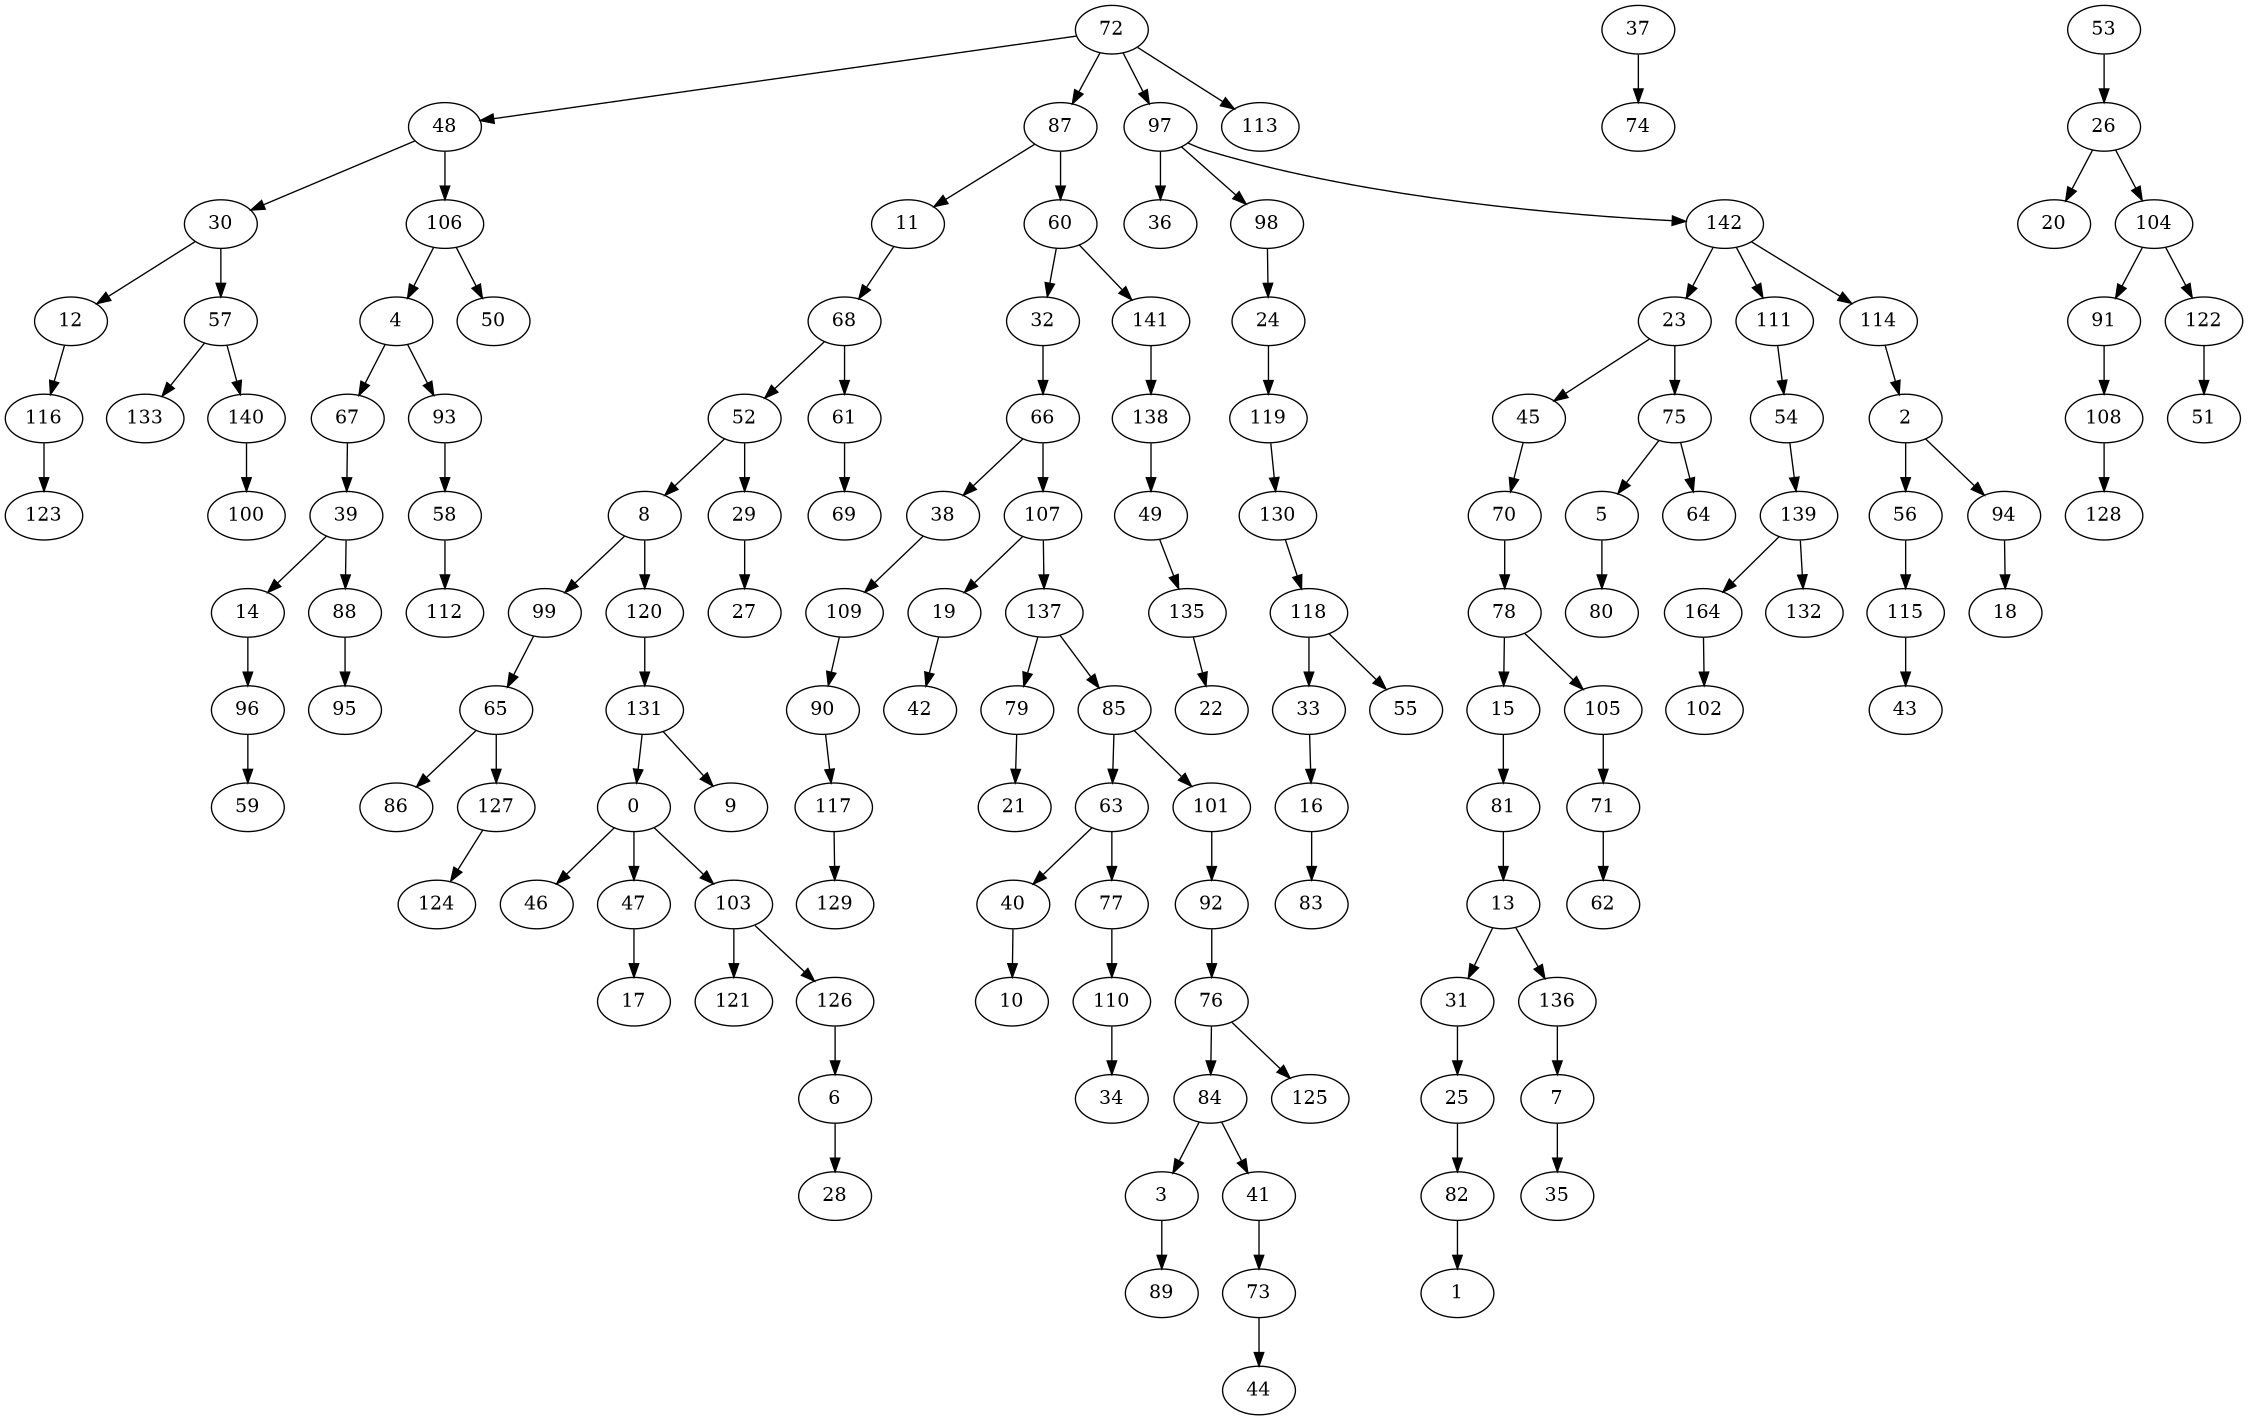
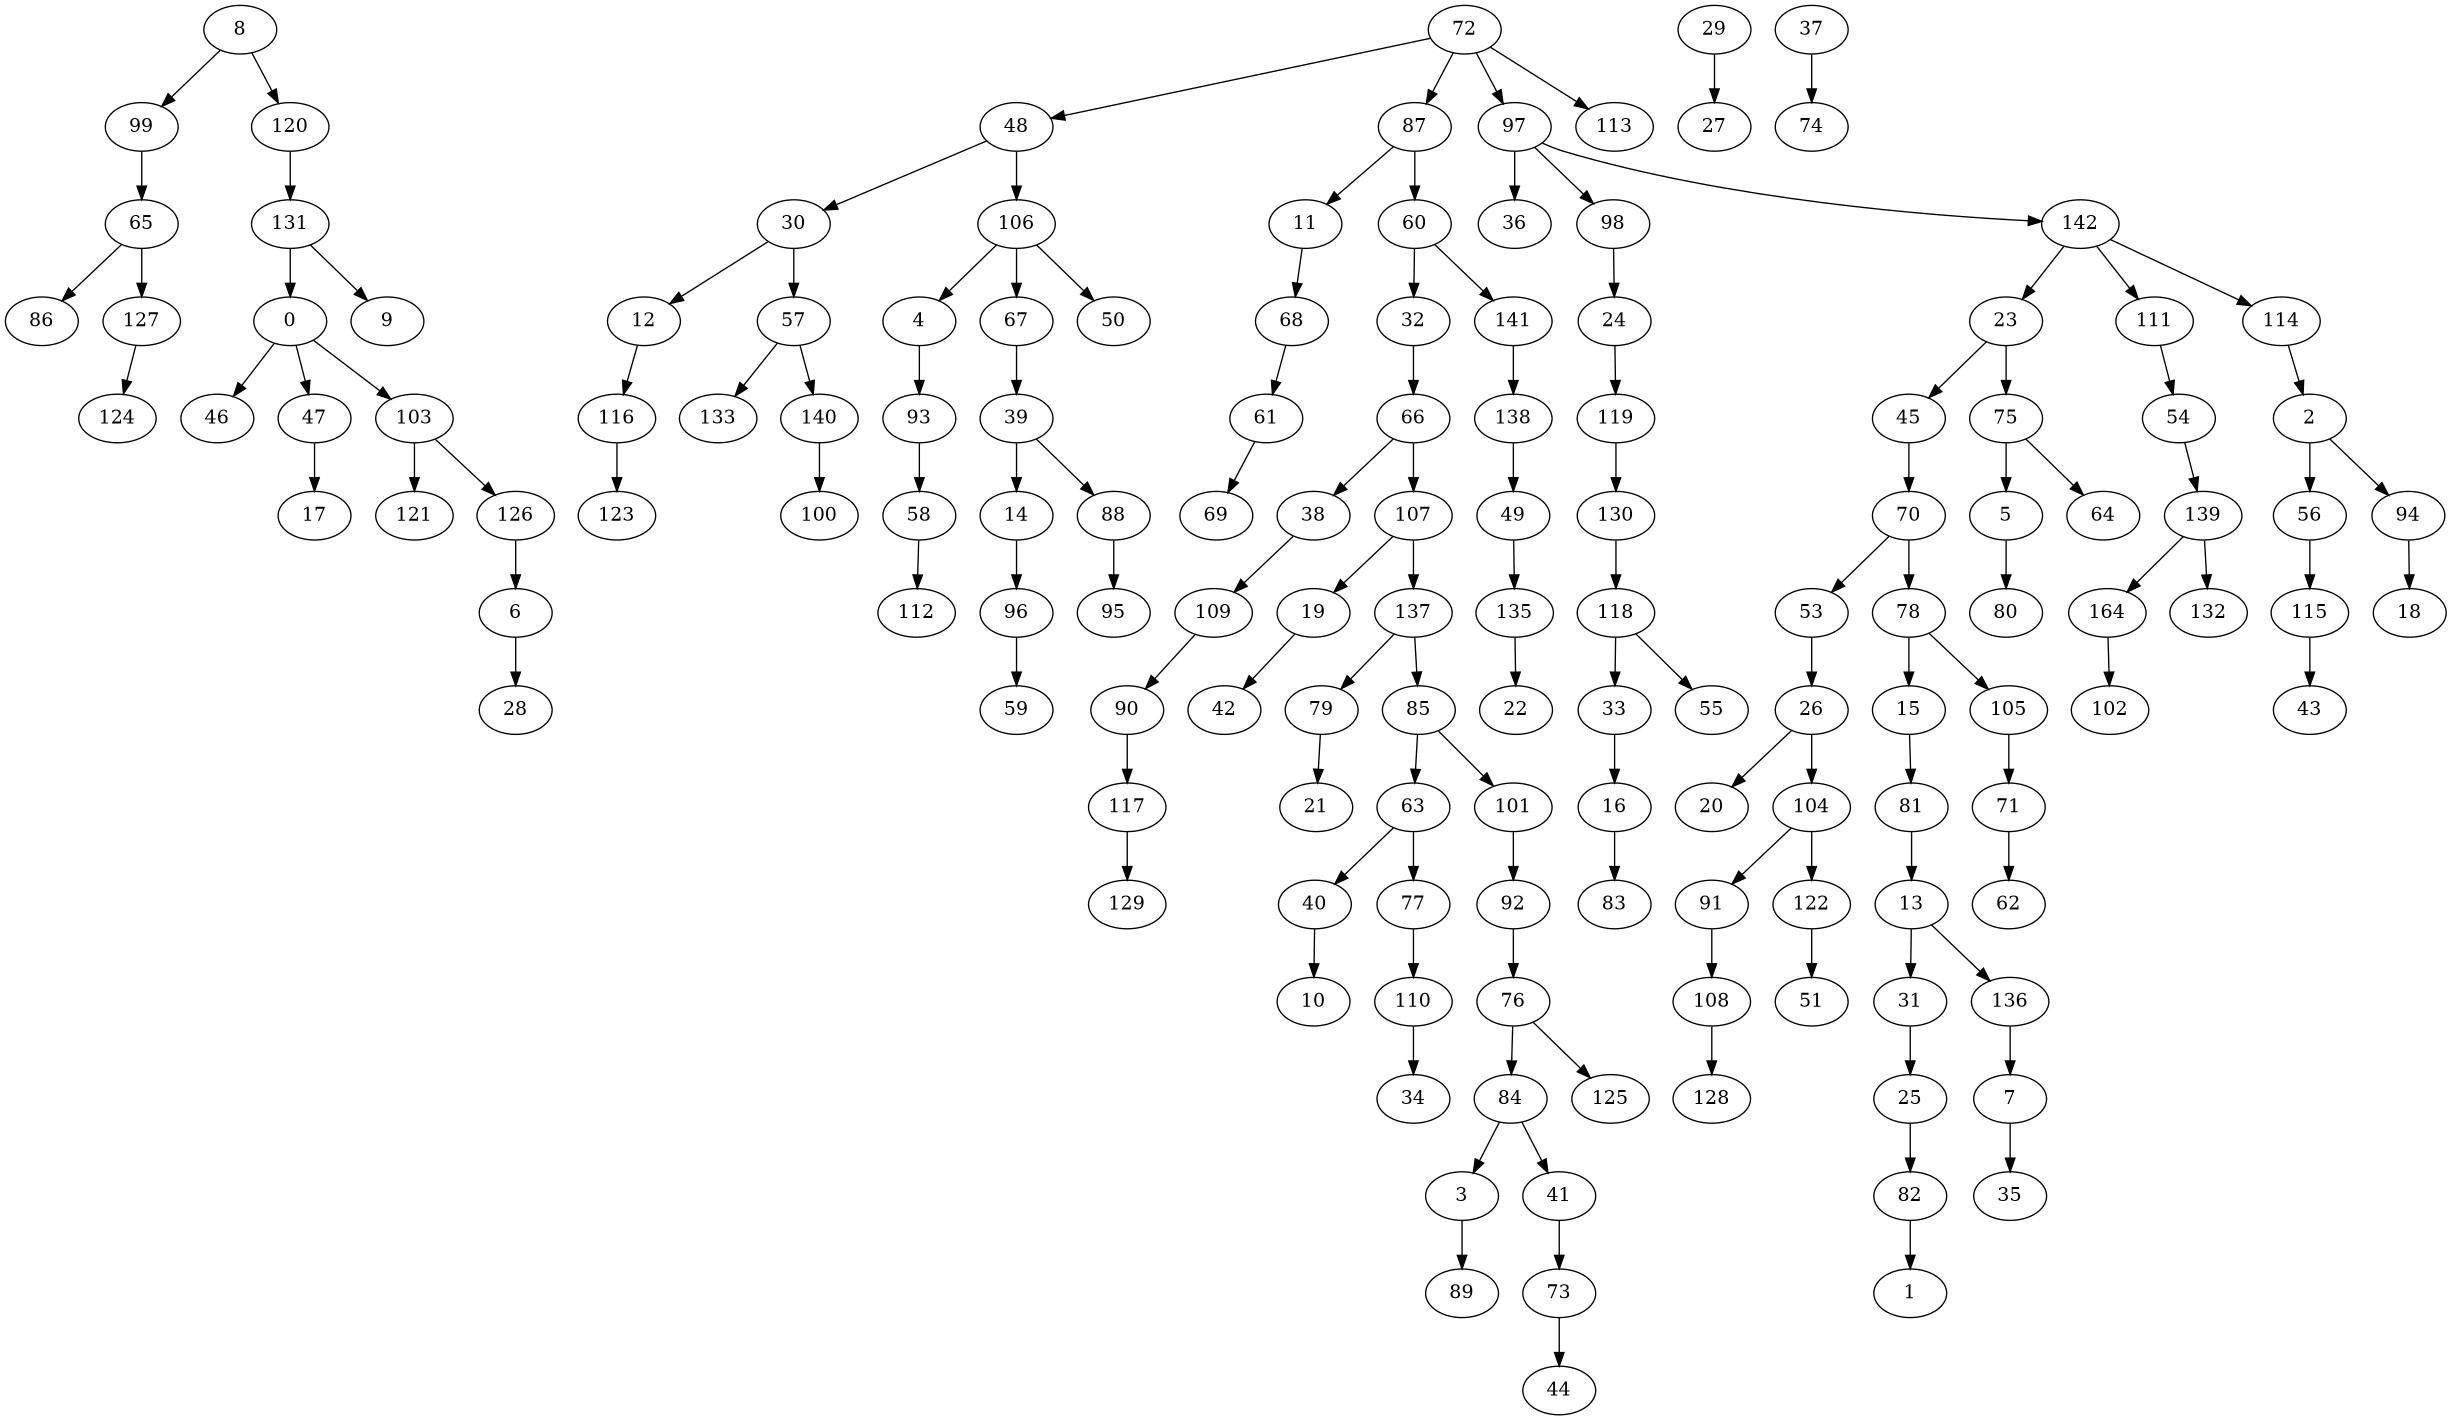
edge "4" -> "67": now "106" -> "67"
node "52": removed
edge "70" -> "53": added
